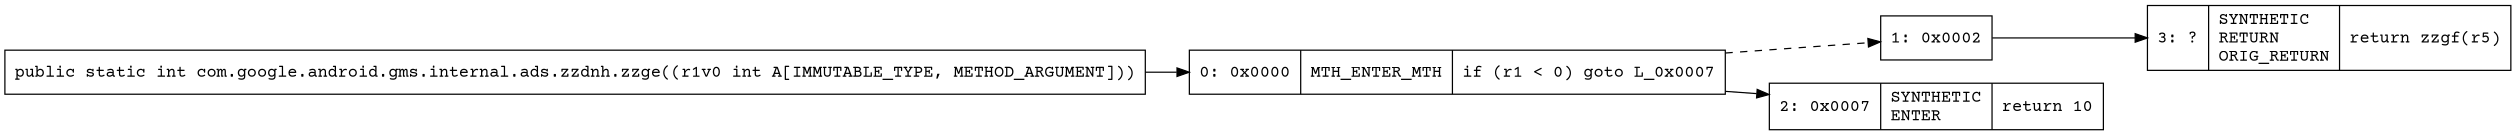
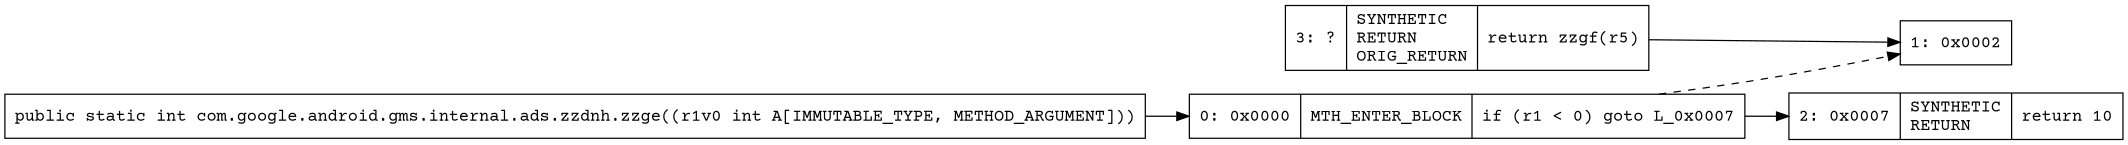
edge "1: 0x0002" -> "3: ?": reversed
node "0: 0x0000": text "MTH_ENTER_MTH" -> "MTH_ENTER_BLOCK"
node "2: 0x0007": text "ENTER" -> "RETURN"
